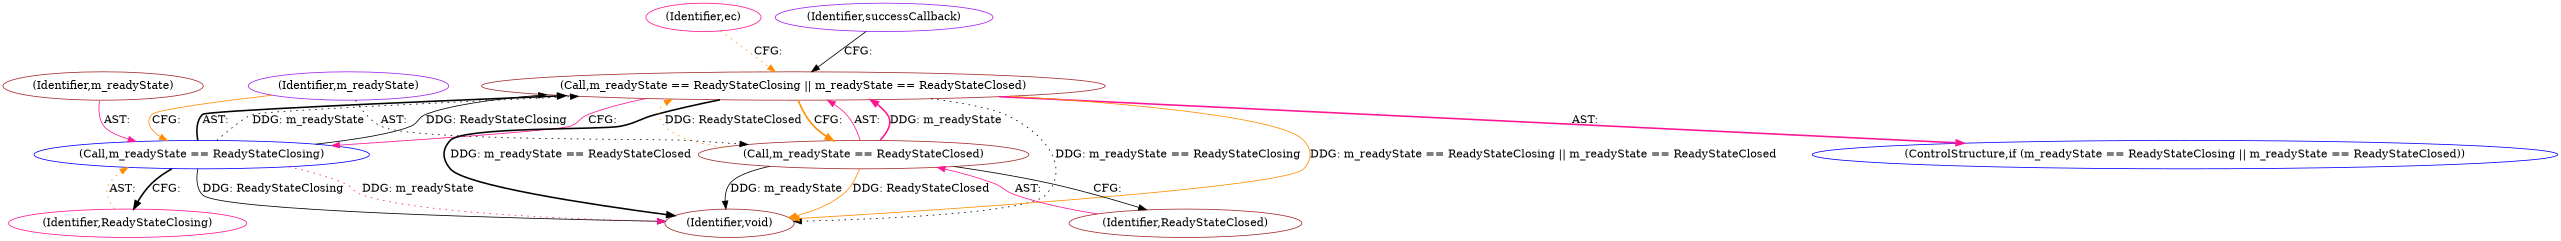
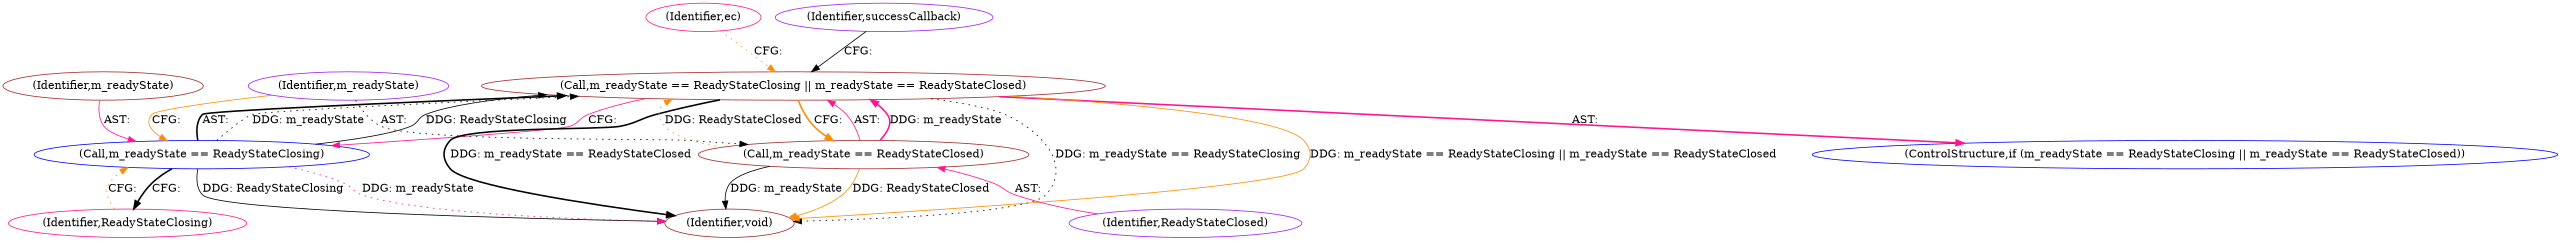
edge "(Call,m_readyState == ReadyStateClosed)" -> "(Identifier,ReadyStateClosed)": removed, label "CFG:"
edge "(Identifier,ReadyStateClosing)" -> "(Call,m_readyState == ReadyStateClosing)": label "AST: " -> "CFG: "
node "(Identifier,ReadyStateClosed)": color brown -> purple
